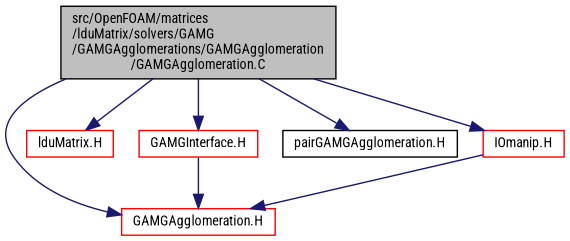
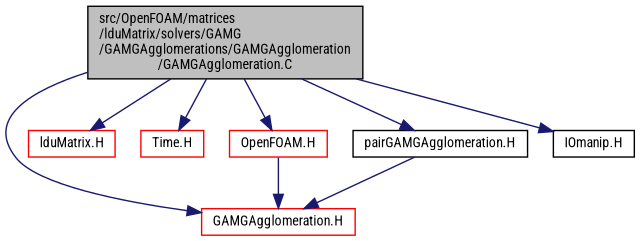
node "Time.H": added
node "GAMGInterface.H": label "GAMGInterface.H" -> "OpenFOAM.H"
node "IOmanip.H": color red -> black
edge "IOmanip.H" -> "GAMGAgglomeration.H": now "pairGAMGAgglomeration.H" -> "GAMGAgglomeration.H"
